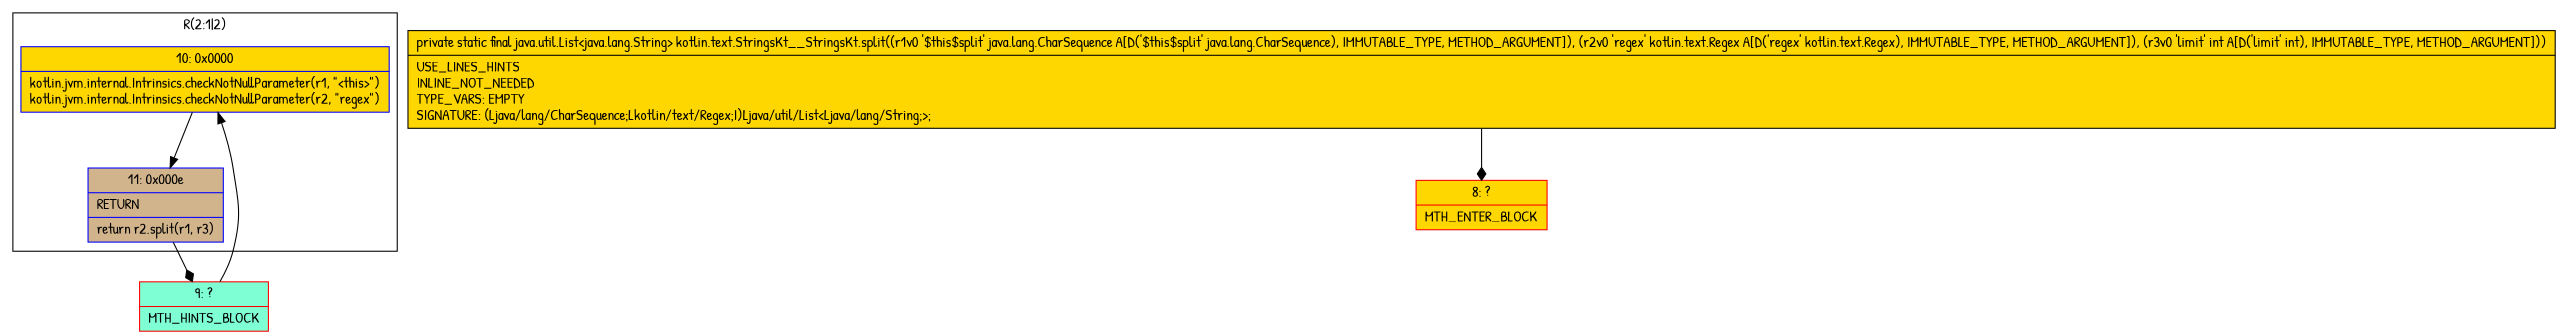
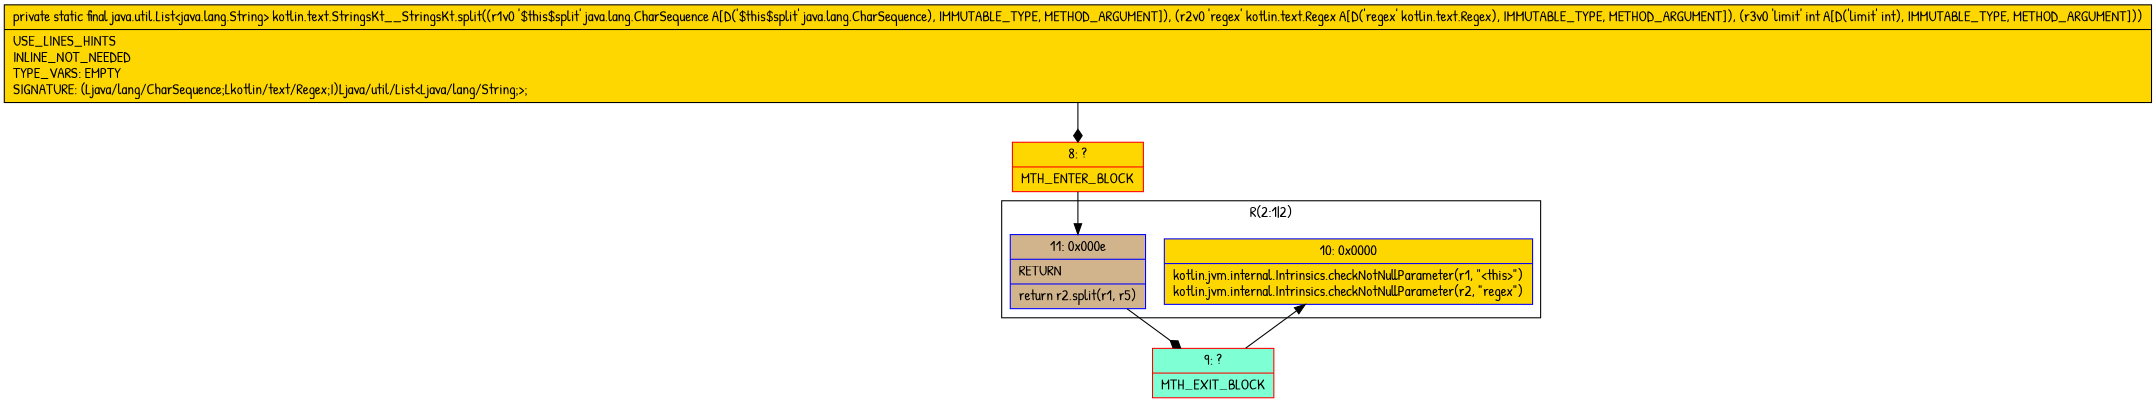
edge "10: 0x0000" -> "11: 0x000e": now "8: ?" -> "11: 0x000e"
node "11: 0x000e": text "return r2.split(r1, r3)" -> "return r2.split(r1, r5)"
node "9: ?": text "MTH_HINTS_BLOCK" -> "MTH_EXIT_BLOCK"
